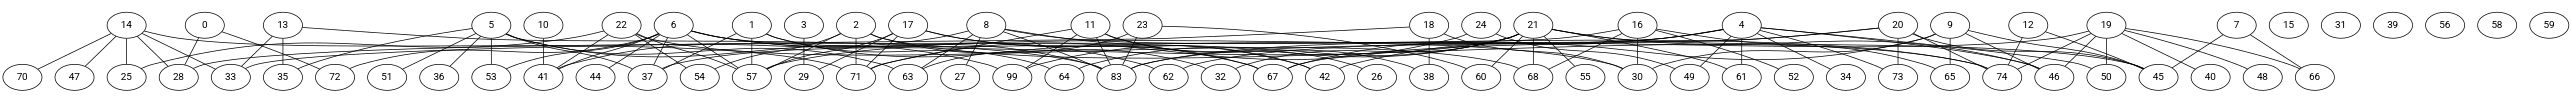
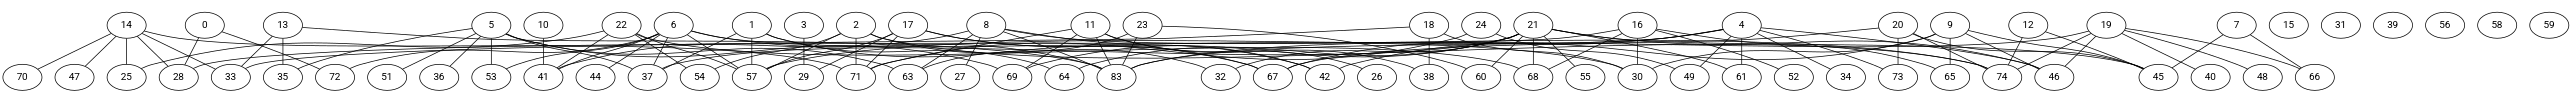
node "99": label "99" -> "69"
node "62": removed
node "50": removed
